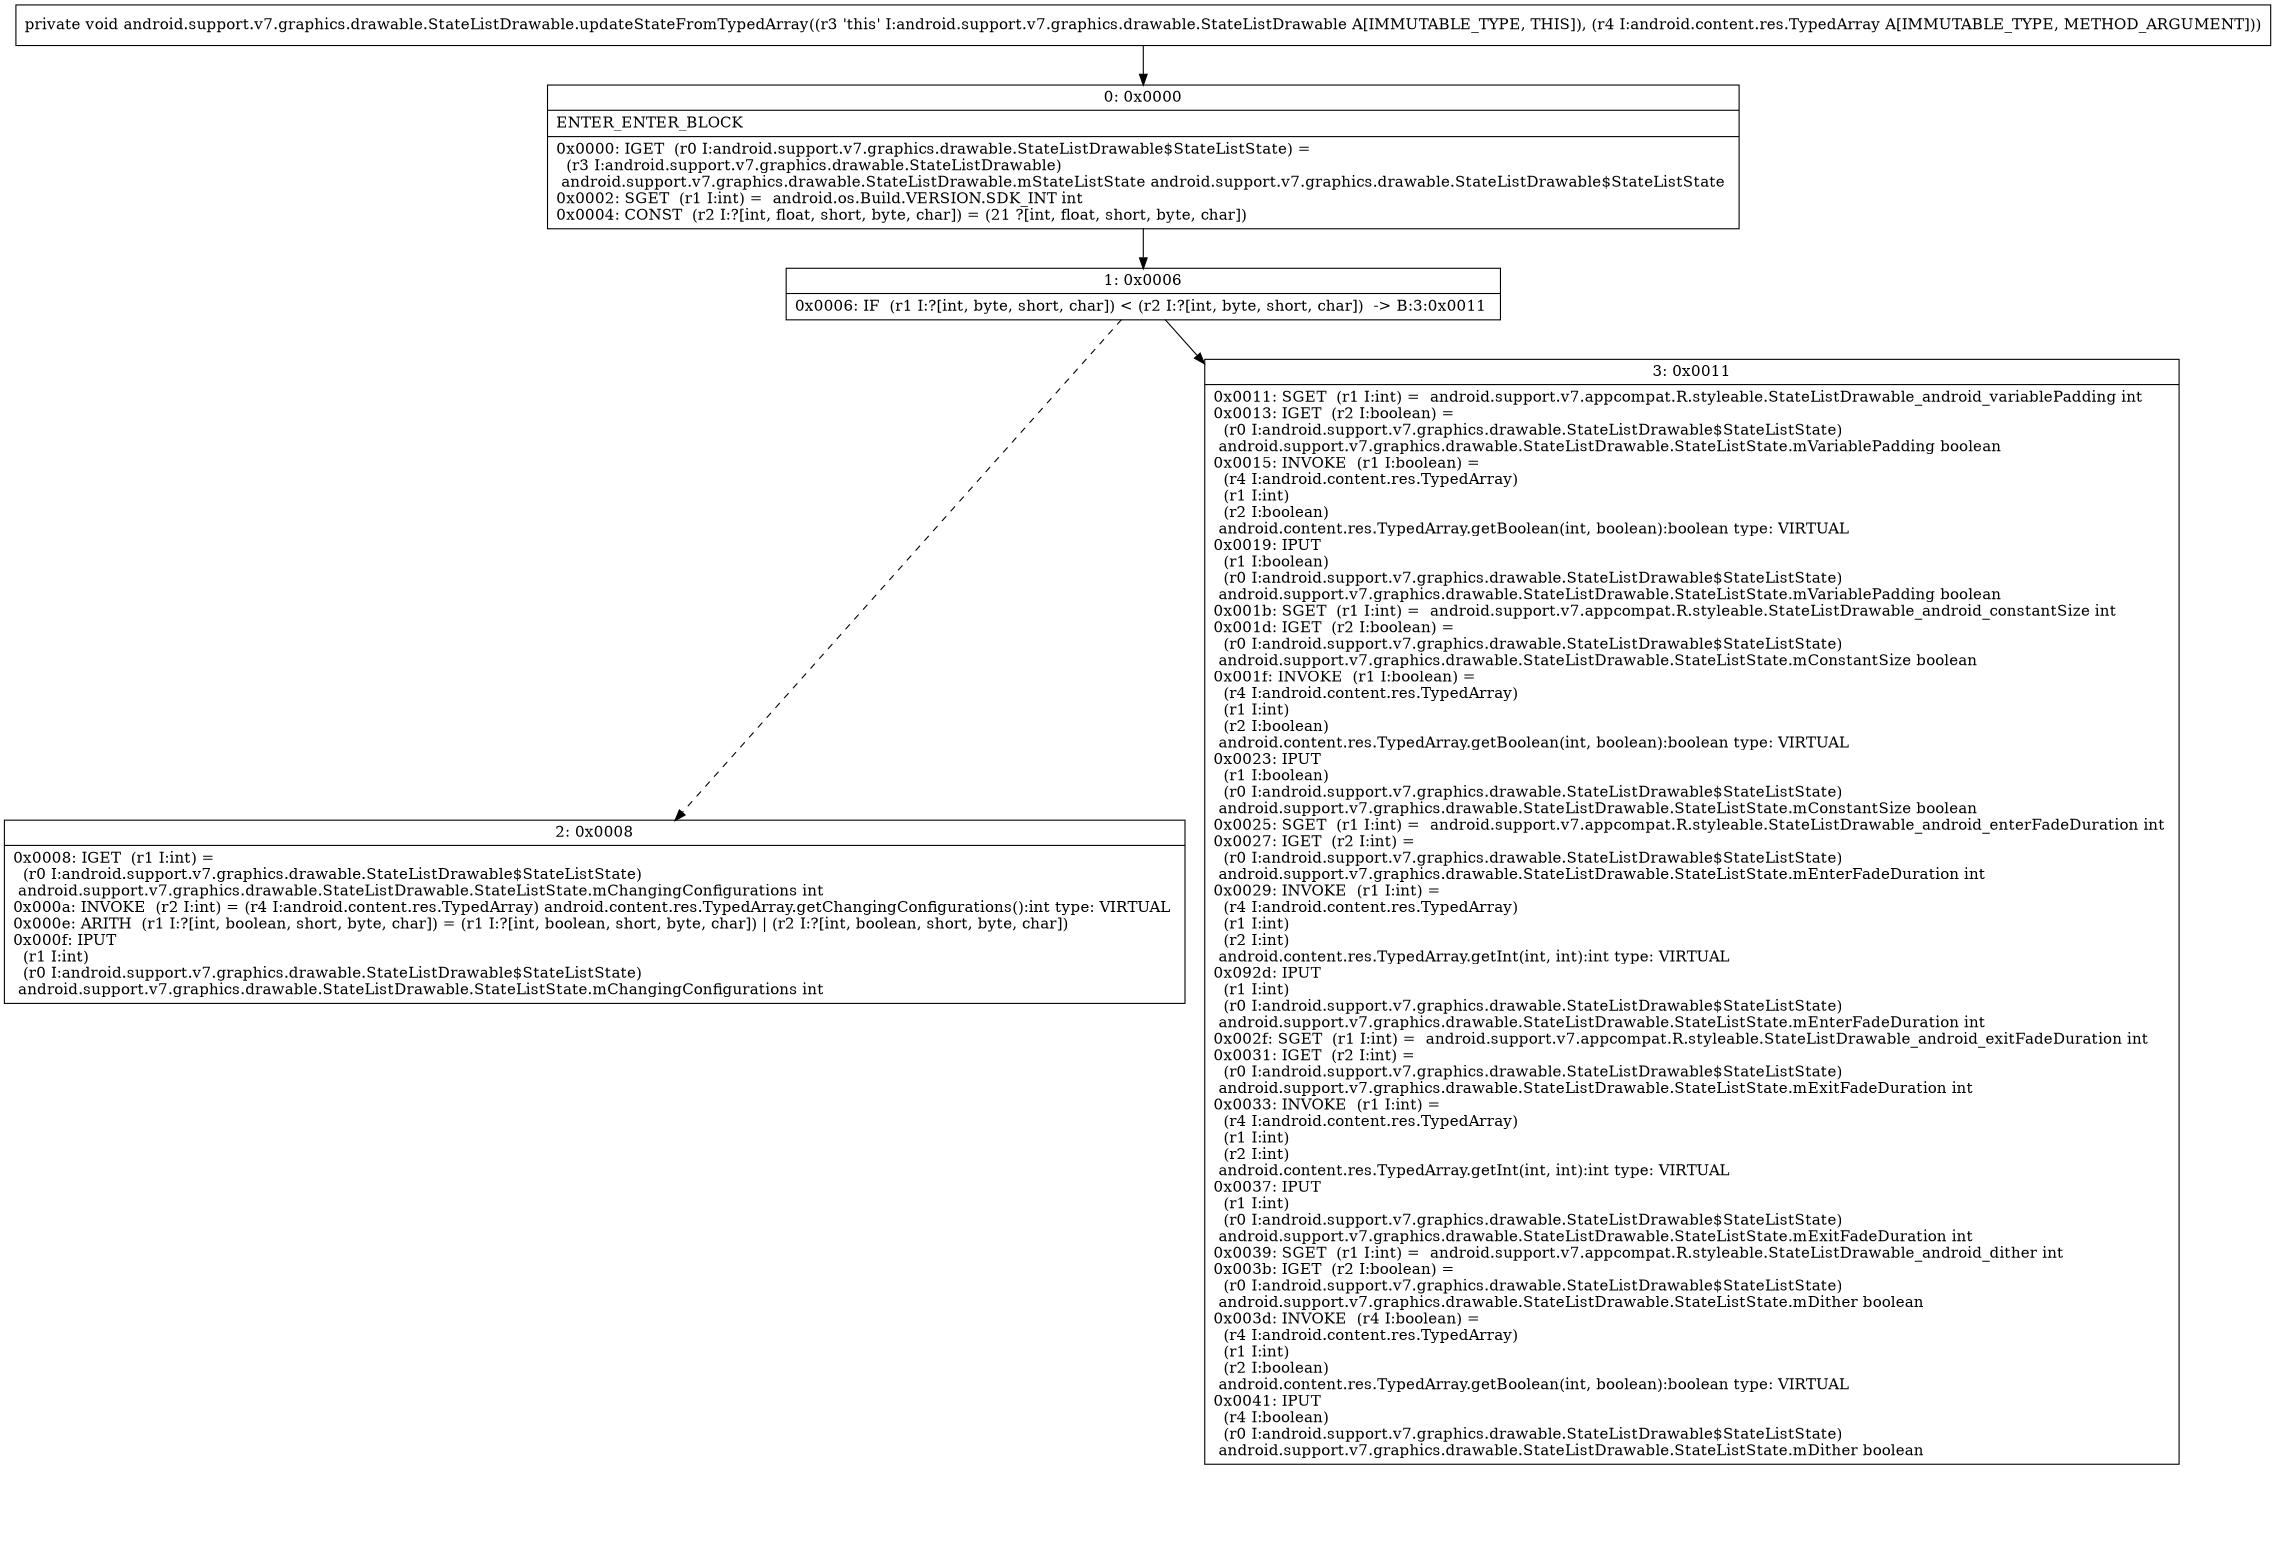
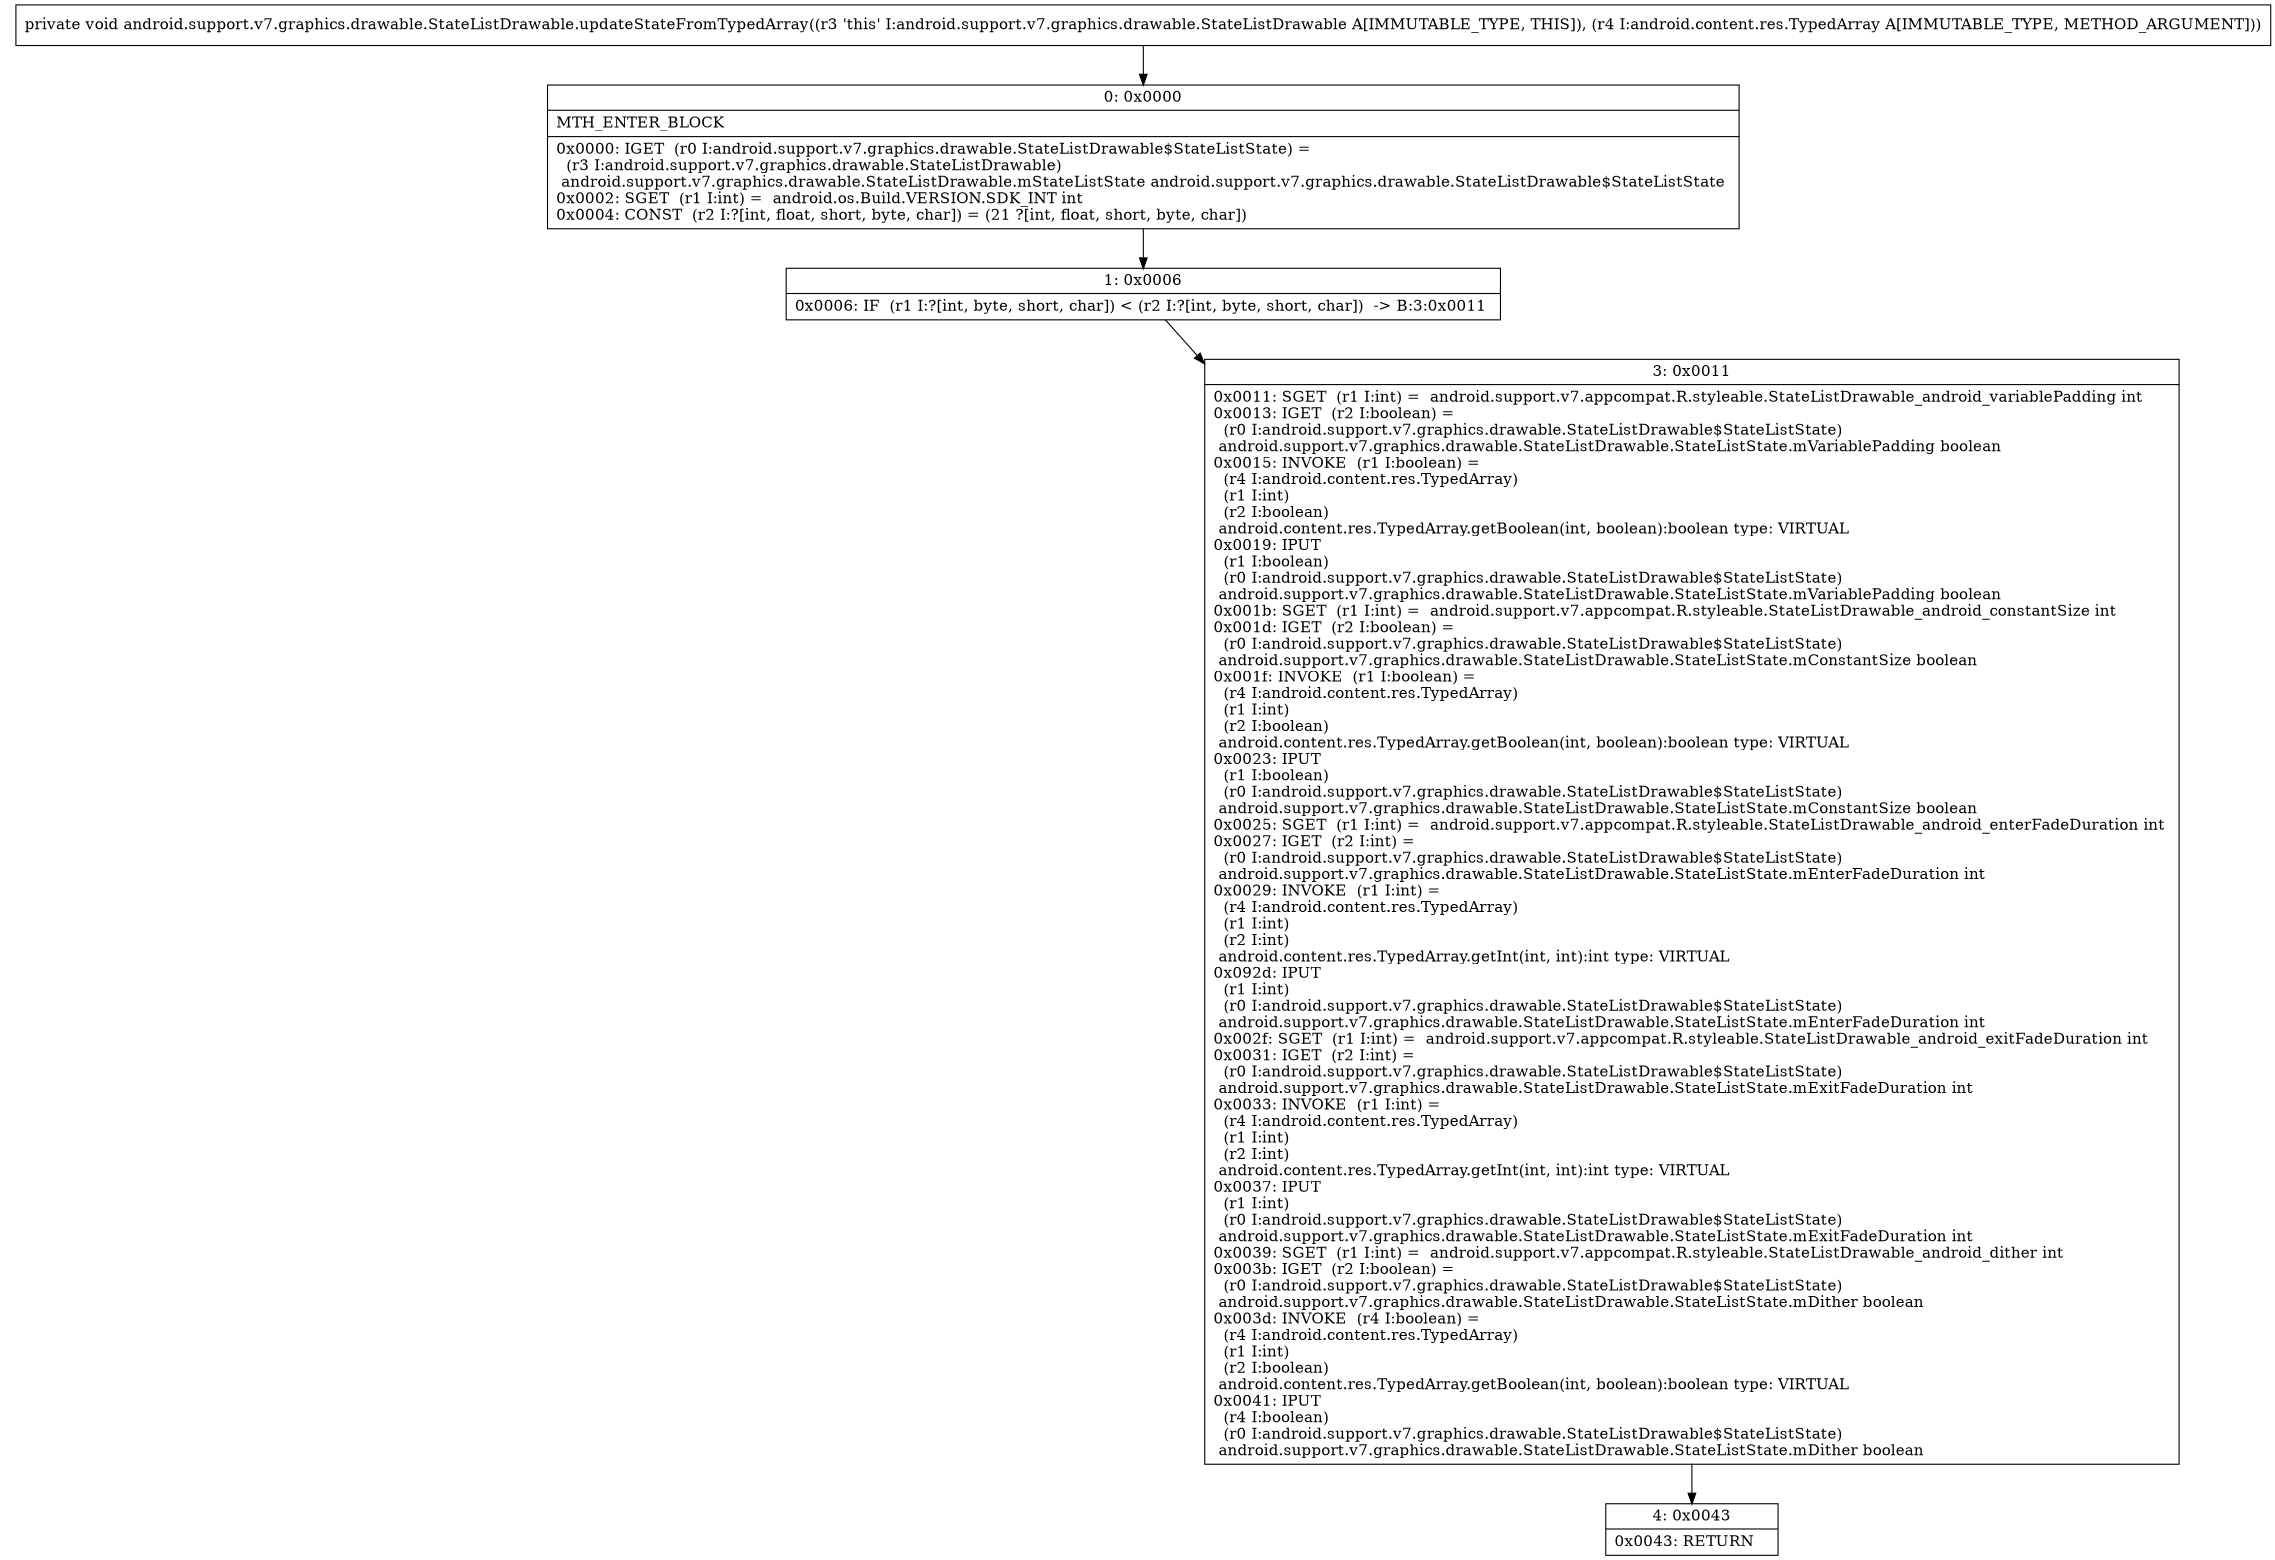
node "0: 0x0000": text "ENTER_ENTER_BLOCK" -> "MTH_ENTER_BLOCK"
node "2: 0x0008": removed
node "4: 0x0043": added
